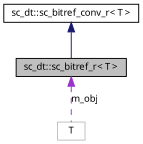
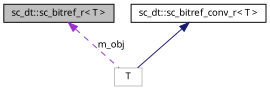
edge "sc_dt::sc_bitref_r< T >" -> "sc_dt::sc_bitref_conv_r< T >": now "T" -> "sc_dt::sc_bitref_conv_r< T >"
